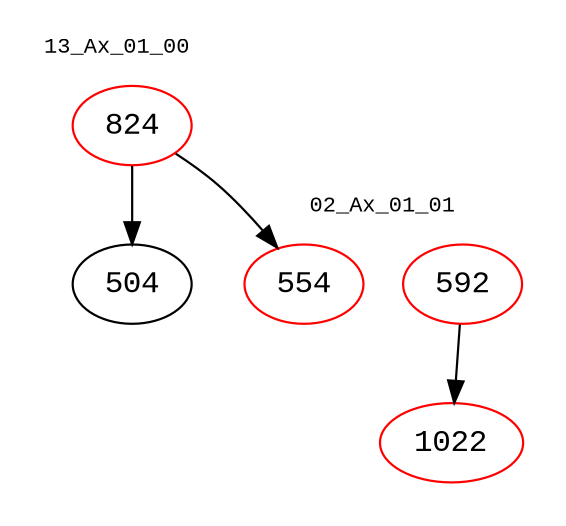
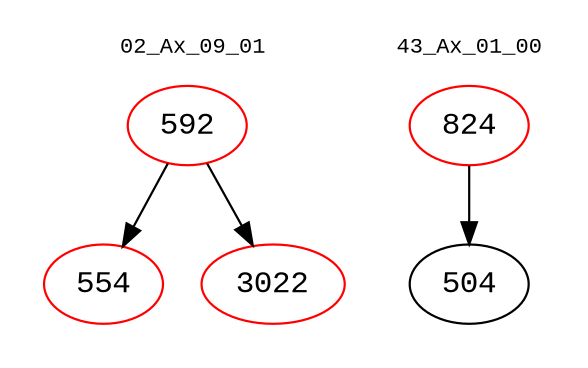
cluster "13_Ax_01_00": label "13_Ax_01_00" -> "43_Ax_01_00"
cluster "02_Ax_01_01": label "02_Ax_01_01" -> "02_Ax_09_01"
edge "824" -> "554": now "592" -> "554"
node "1022": label "1022" -> "3022"
